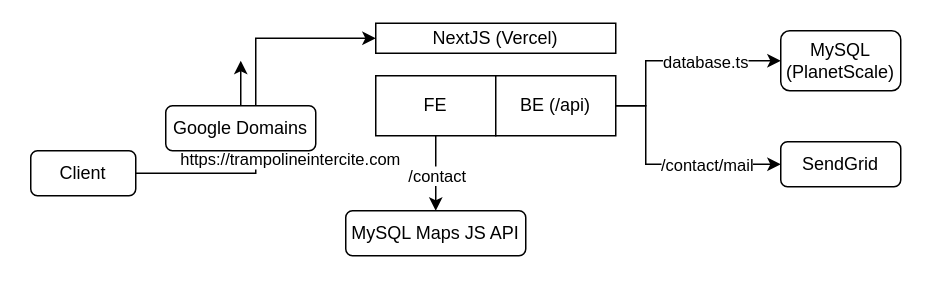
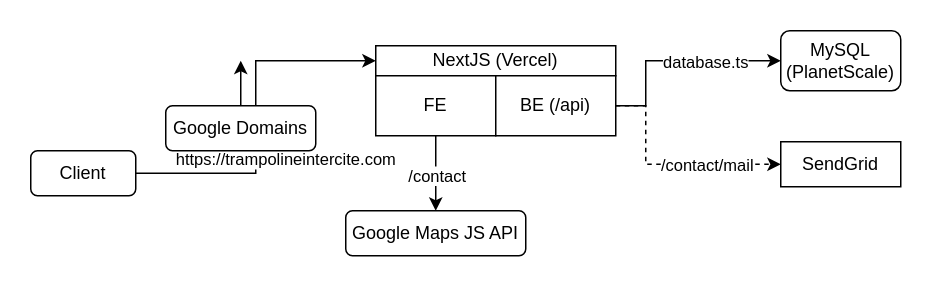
node "NextJS (Vercel)": moved (496, 38) -> (496, 61)
edge "BE (/api)" -> "SendGrid": style solid -> dashed
node "SendGrid": shape rounded rectangle -> rectangle
node "MySQL Maps JS API": label "MySQL Maps JS API" -> "Google Maps JS API"
